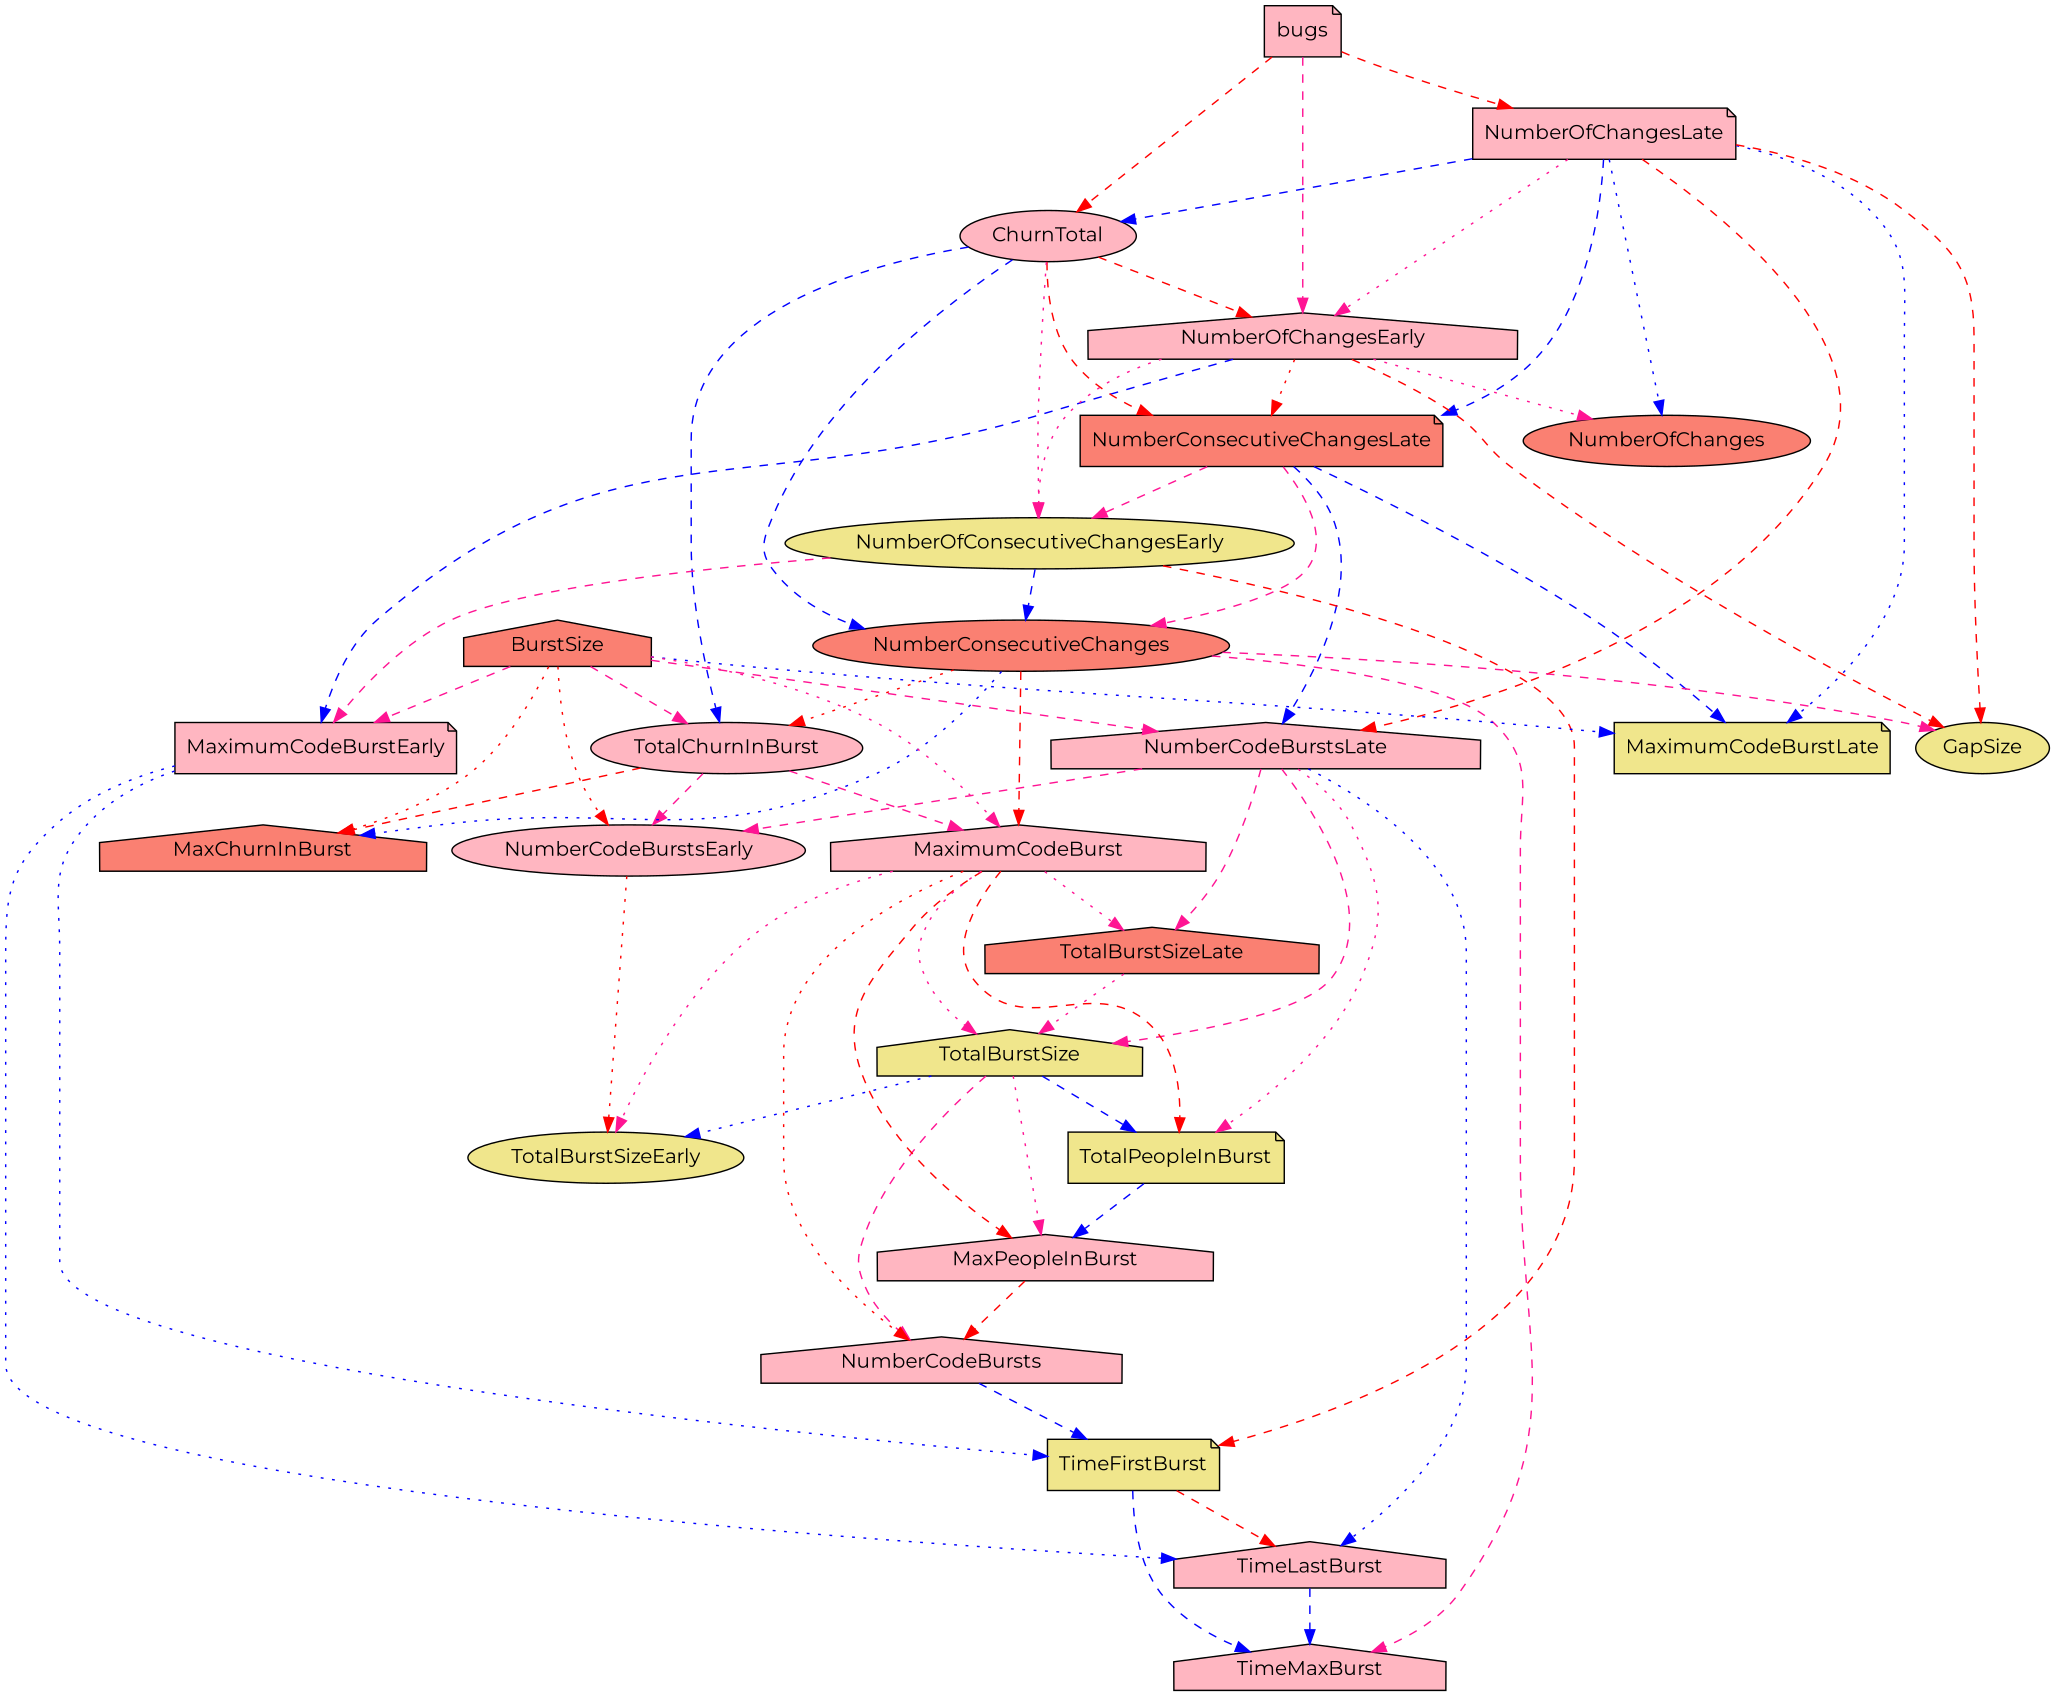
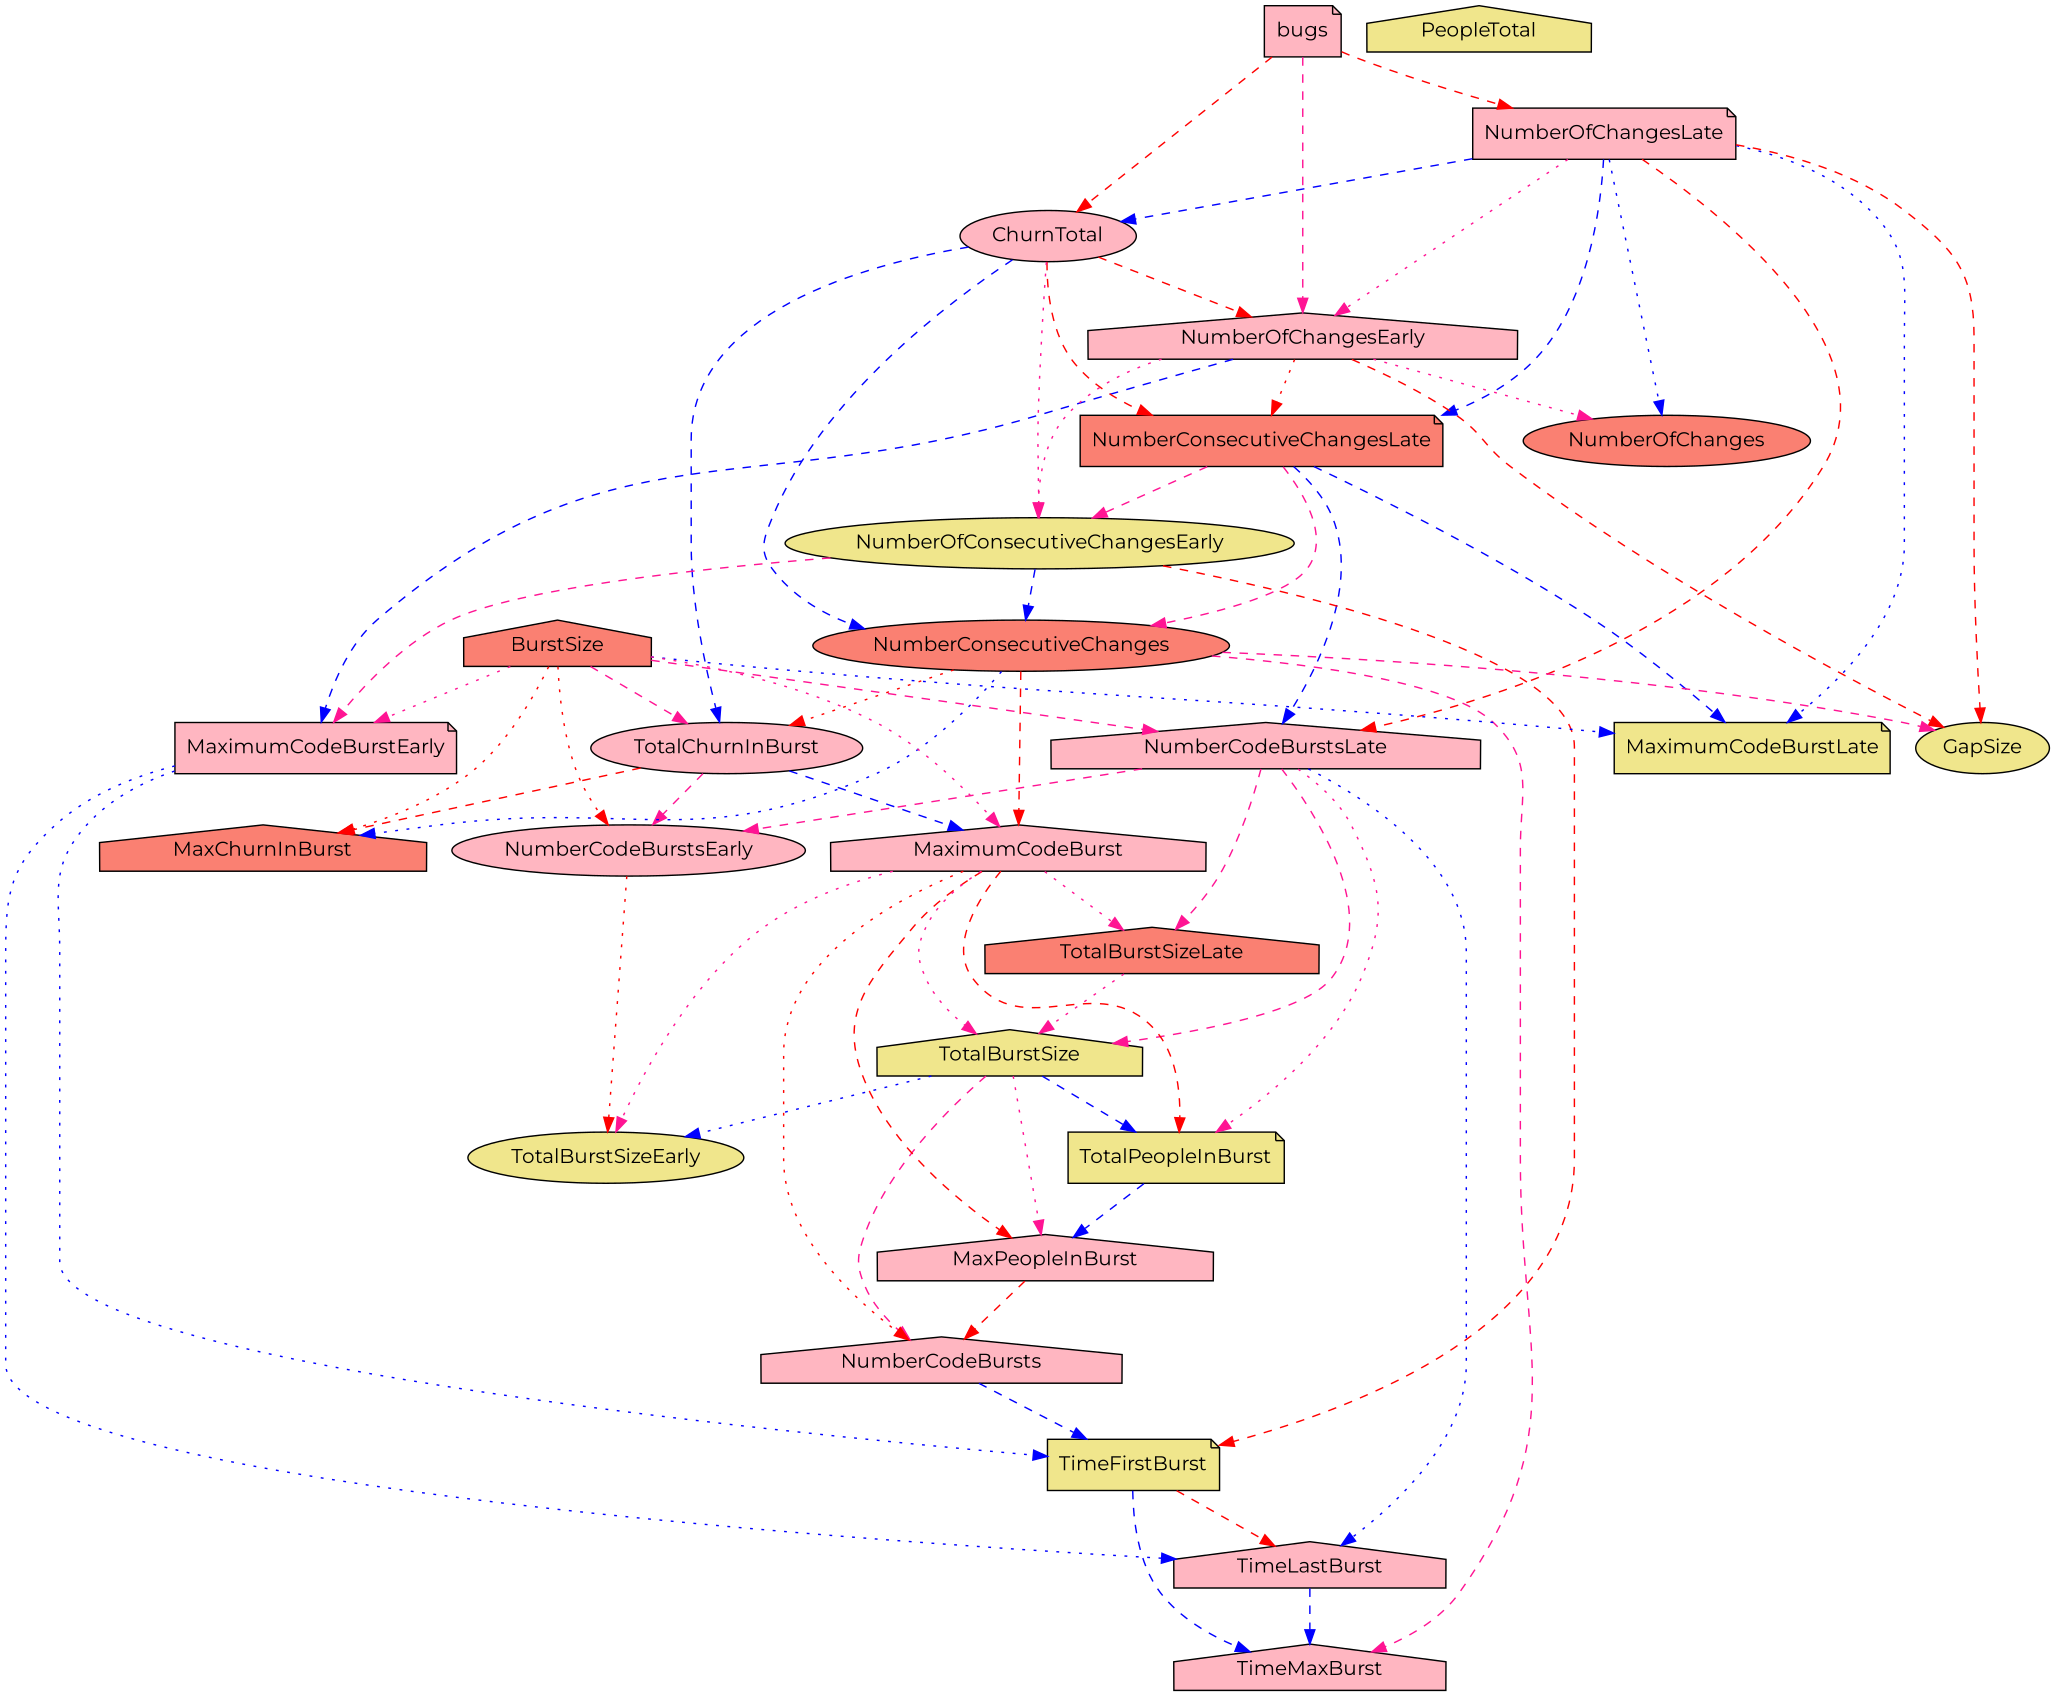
node "PeopleTotal": added
edge "BurstSize" -> "MaximumCodeBurstEarly": style dashed -> dotted
edge "TotalChurnInBurst" -> "MaximumCodeBurst": color deeppink -> blue
